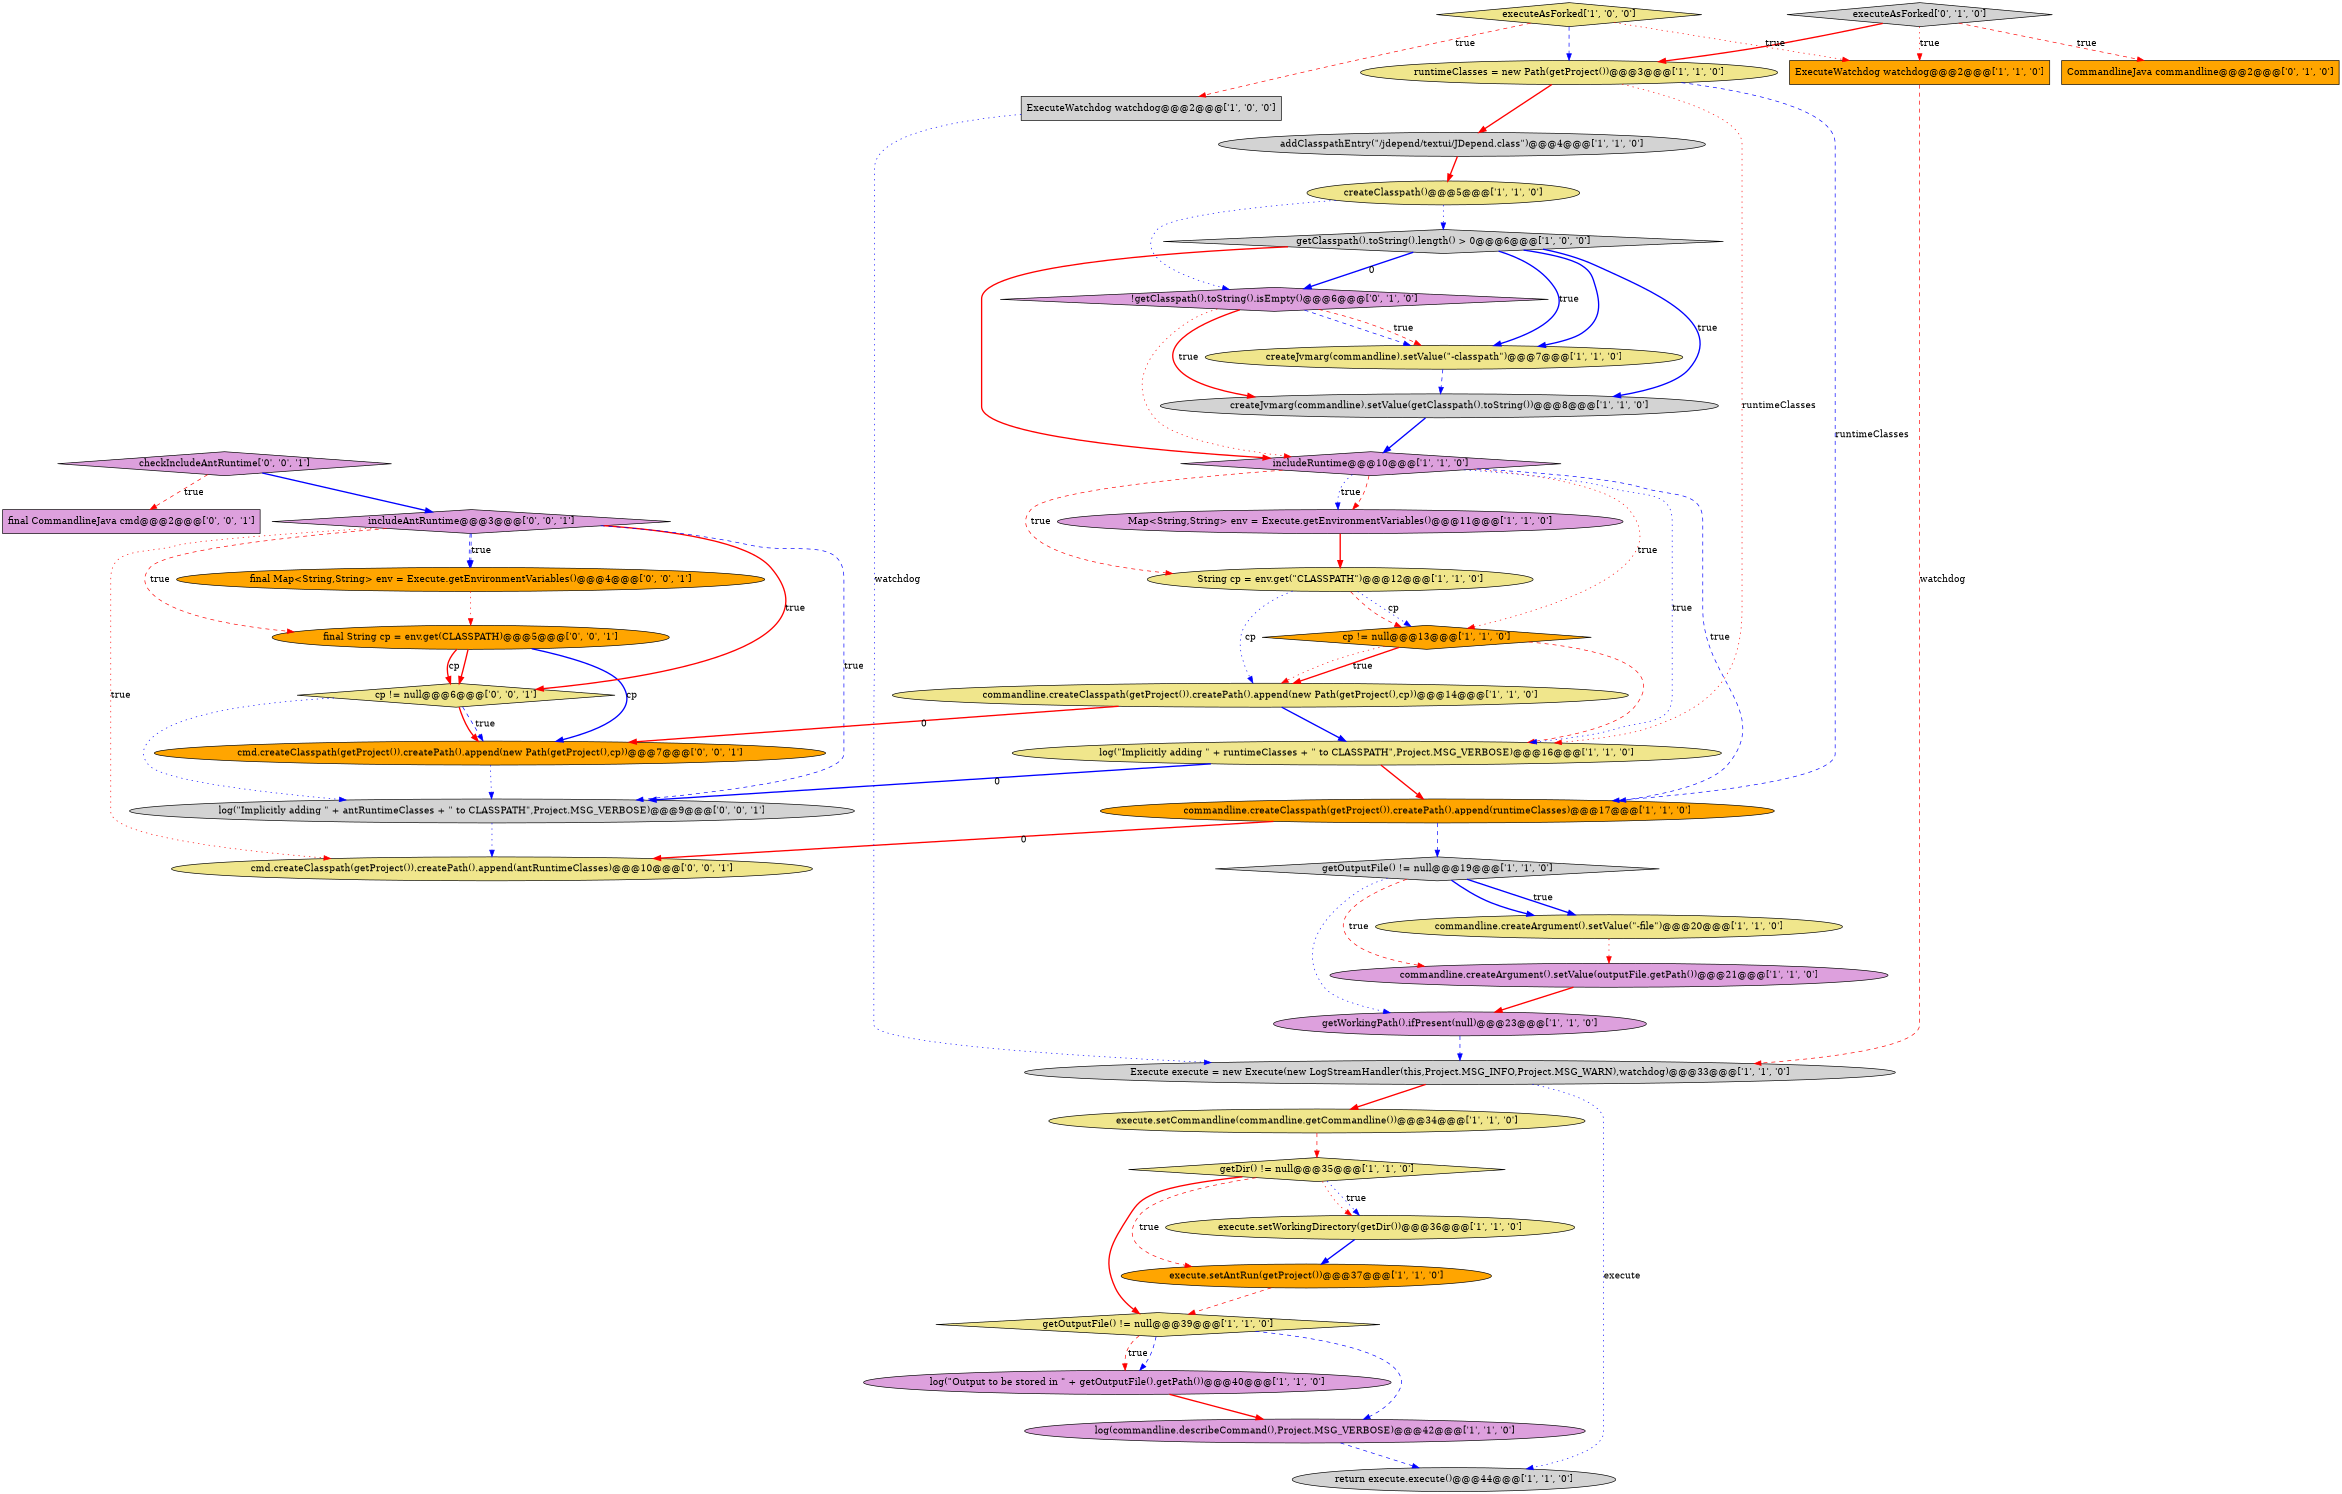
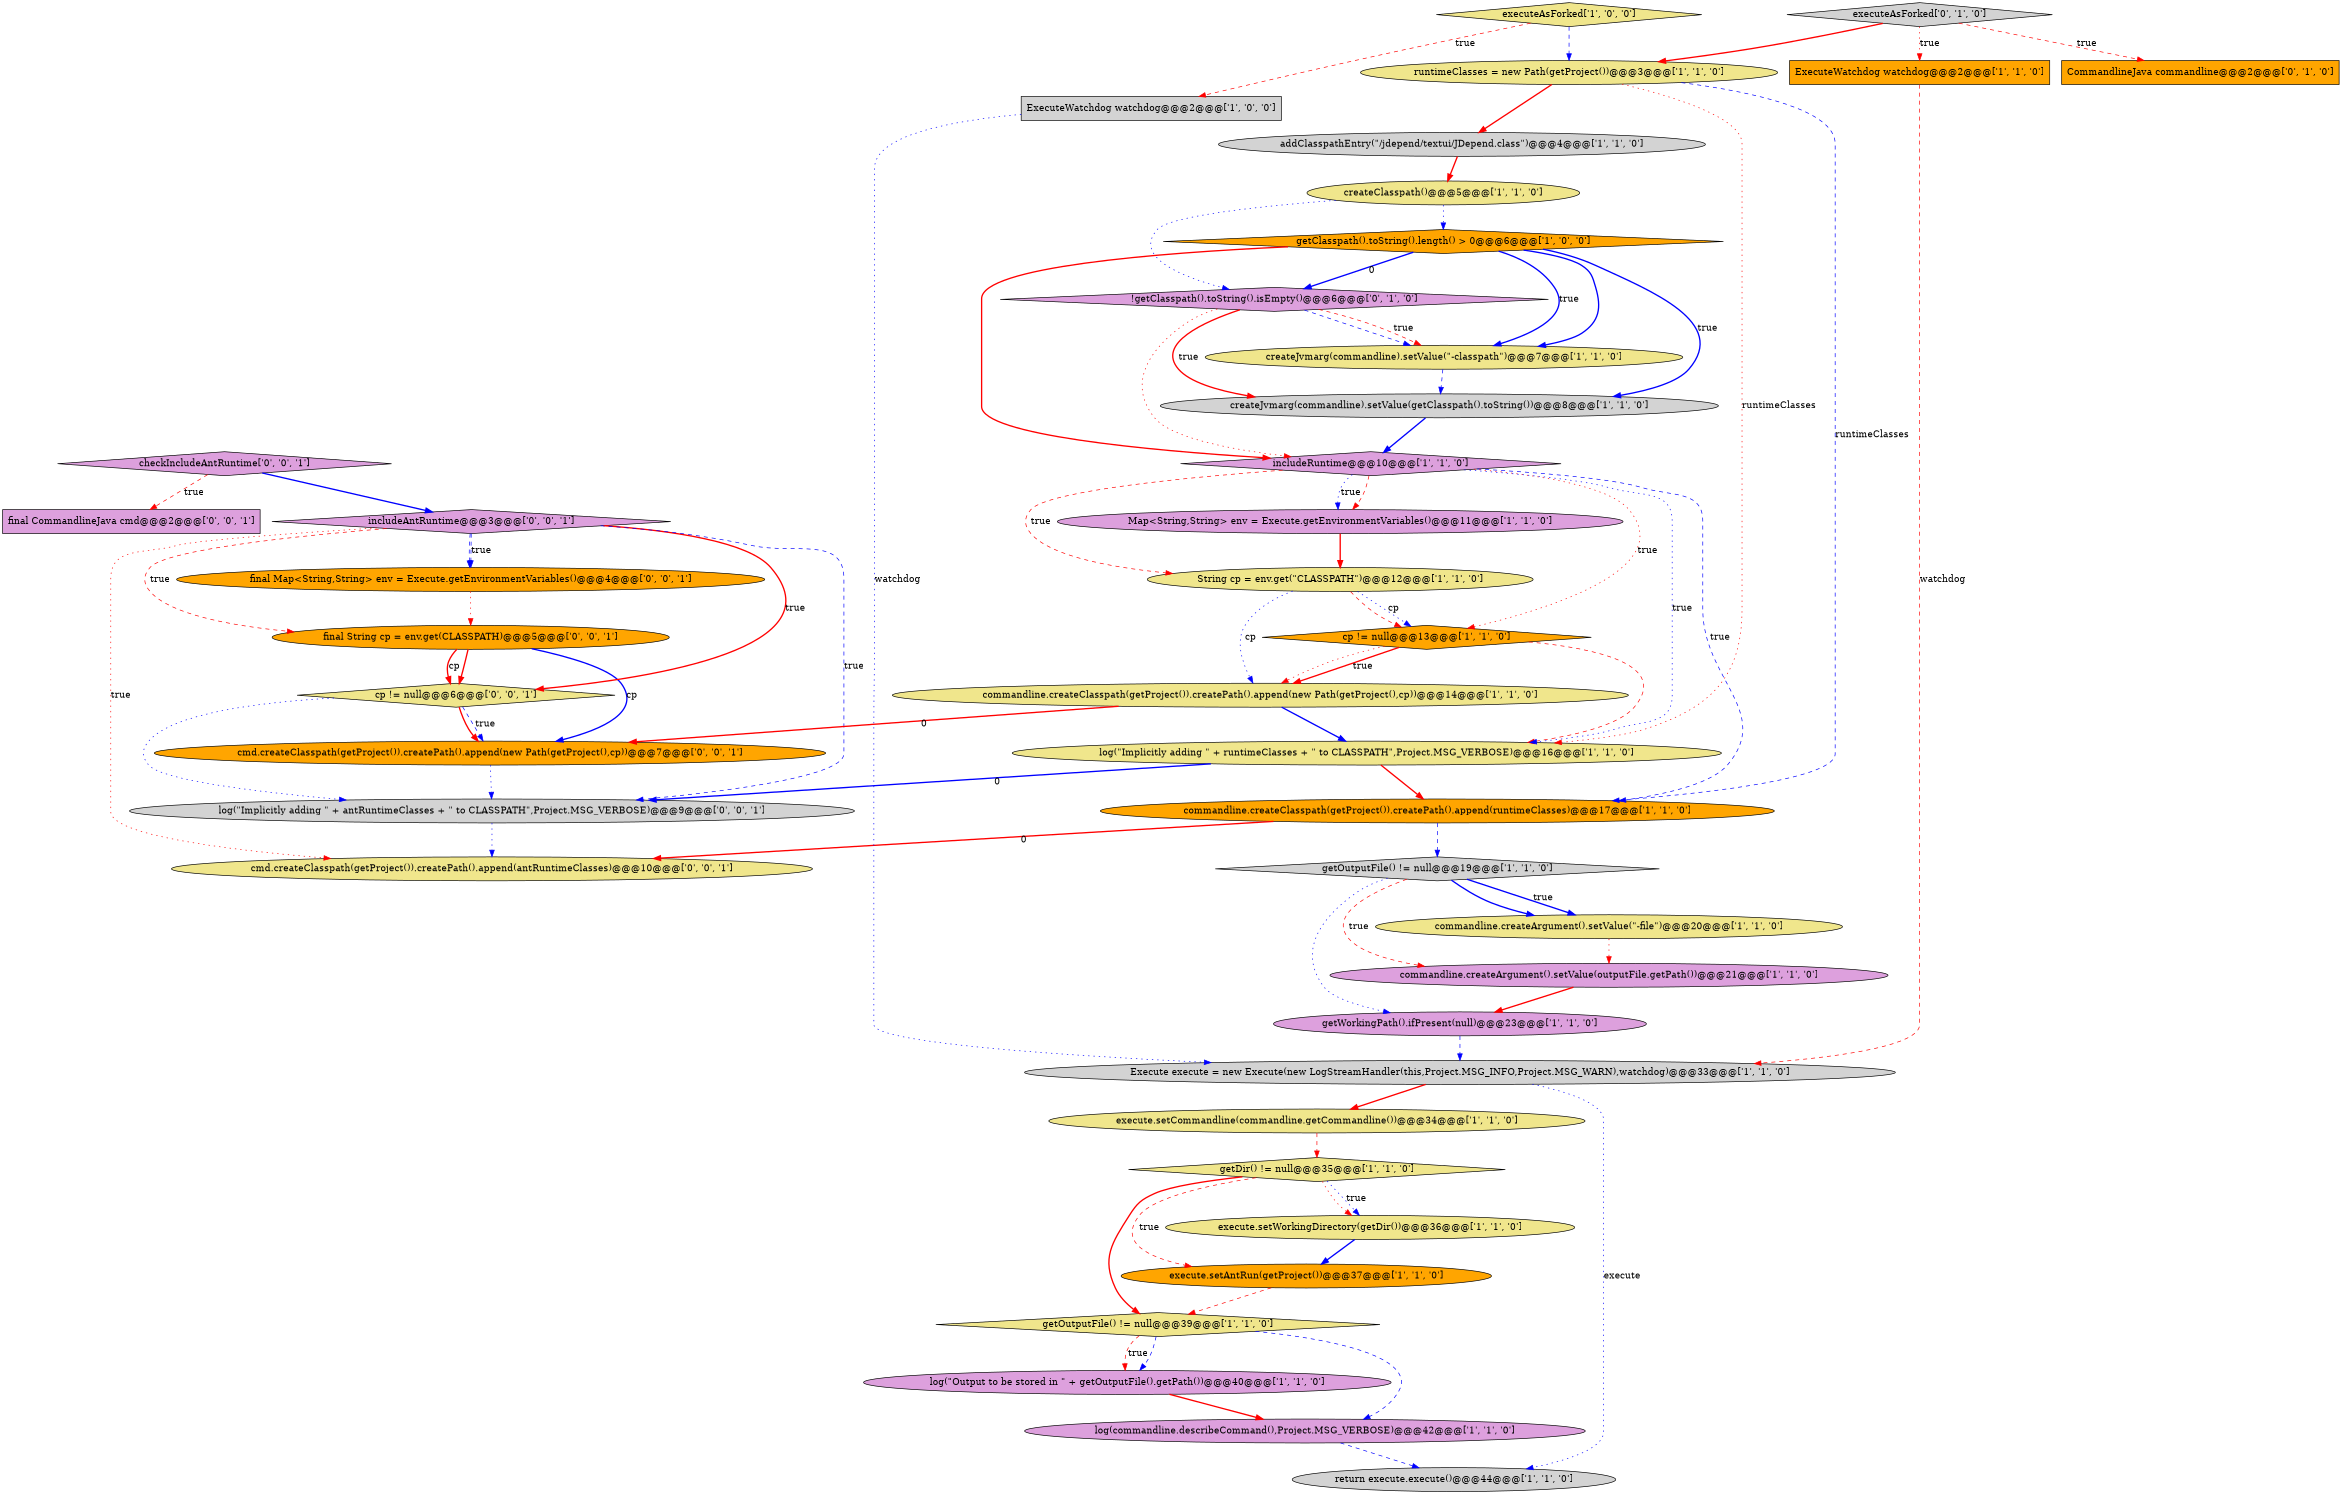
edge "executeAsForked['1', '0', '0']" -> "ExecuteWatchdog watchdog@@@2@@@['1', '1', '0']": removed, label "true"
node "getClasspath().toString().length() > 0@@@6@@@['1', '0', '0']": fillcolor lightgrey -> orange
